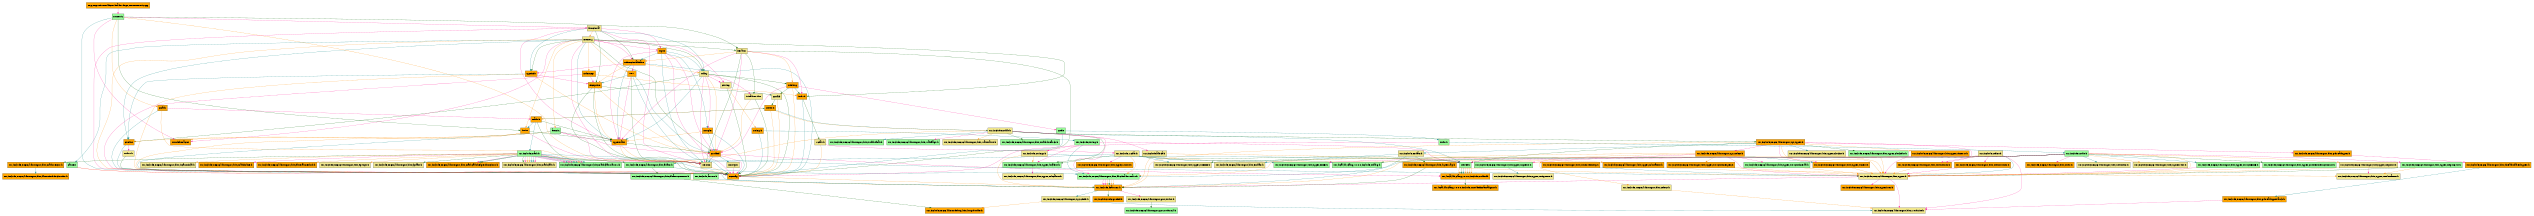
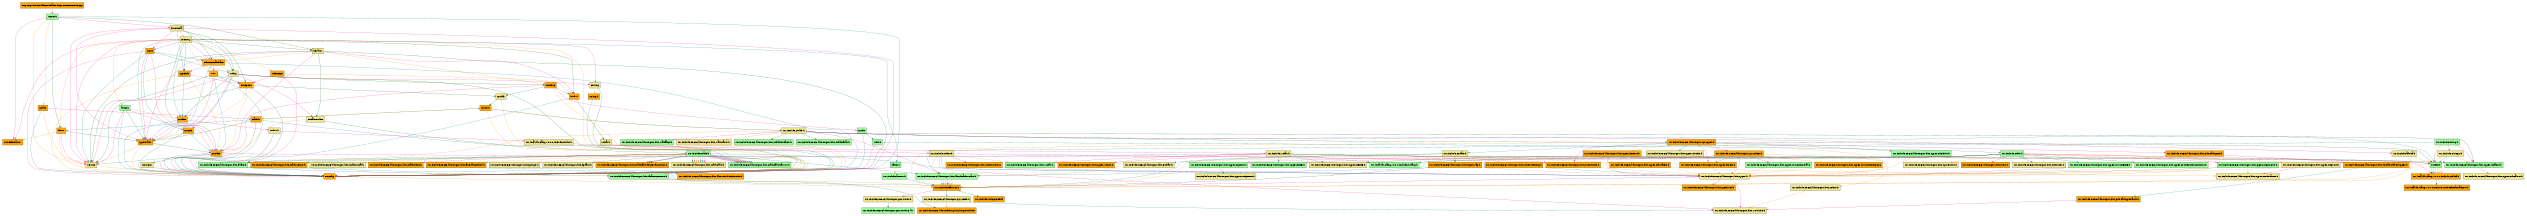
edge "utility" -> "cstddef": removed
edge "string.h" -> "usr/include/string.h": removed
node "usr/local/lib/clang/10.0.0/include/stdint.h": added
node "usr/include/x86_64-linux-gnu/bits/wchar.h": added
